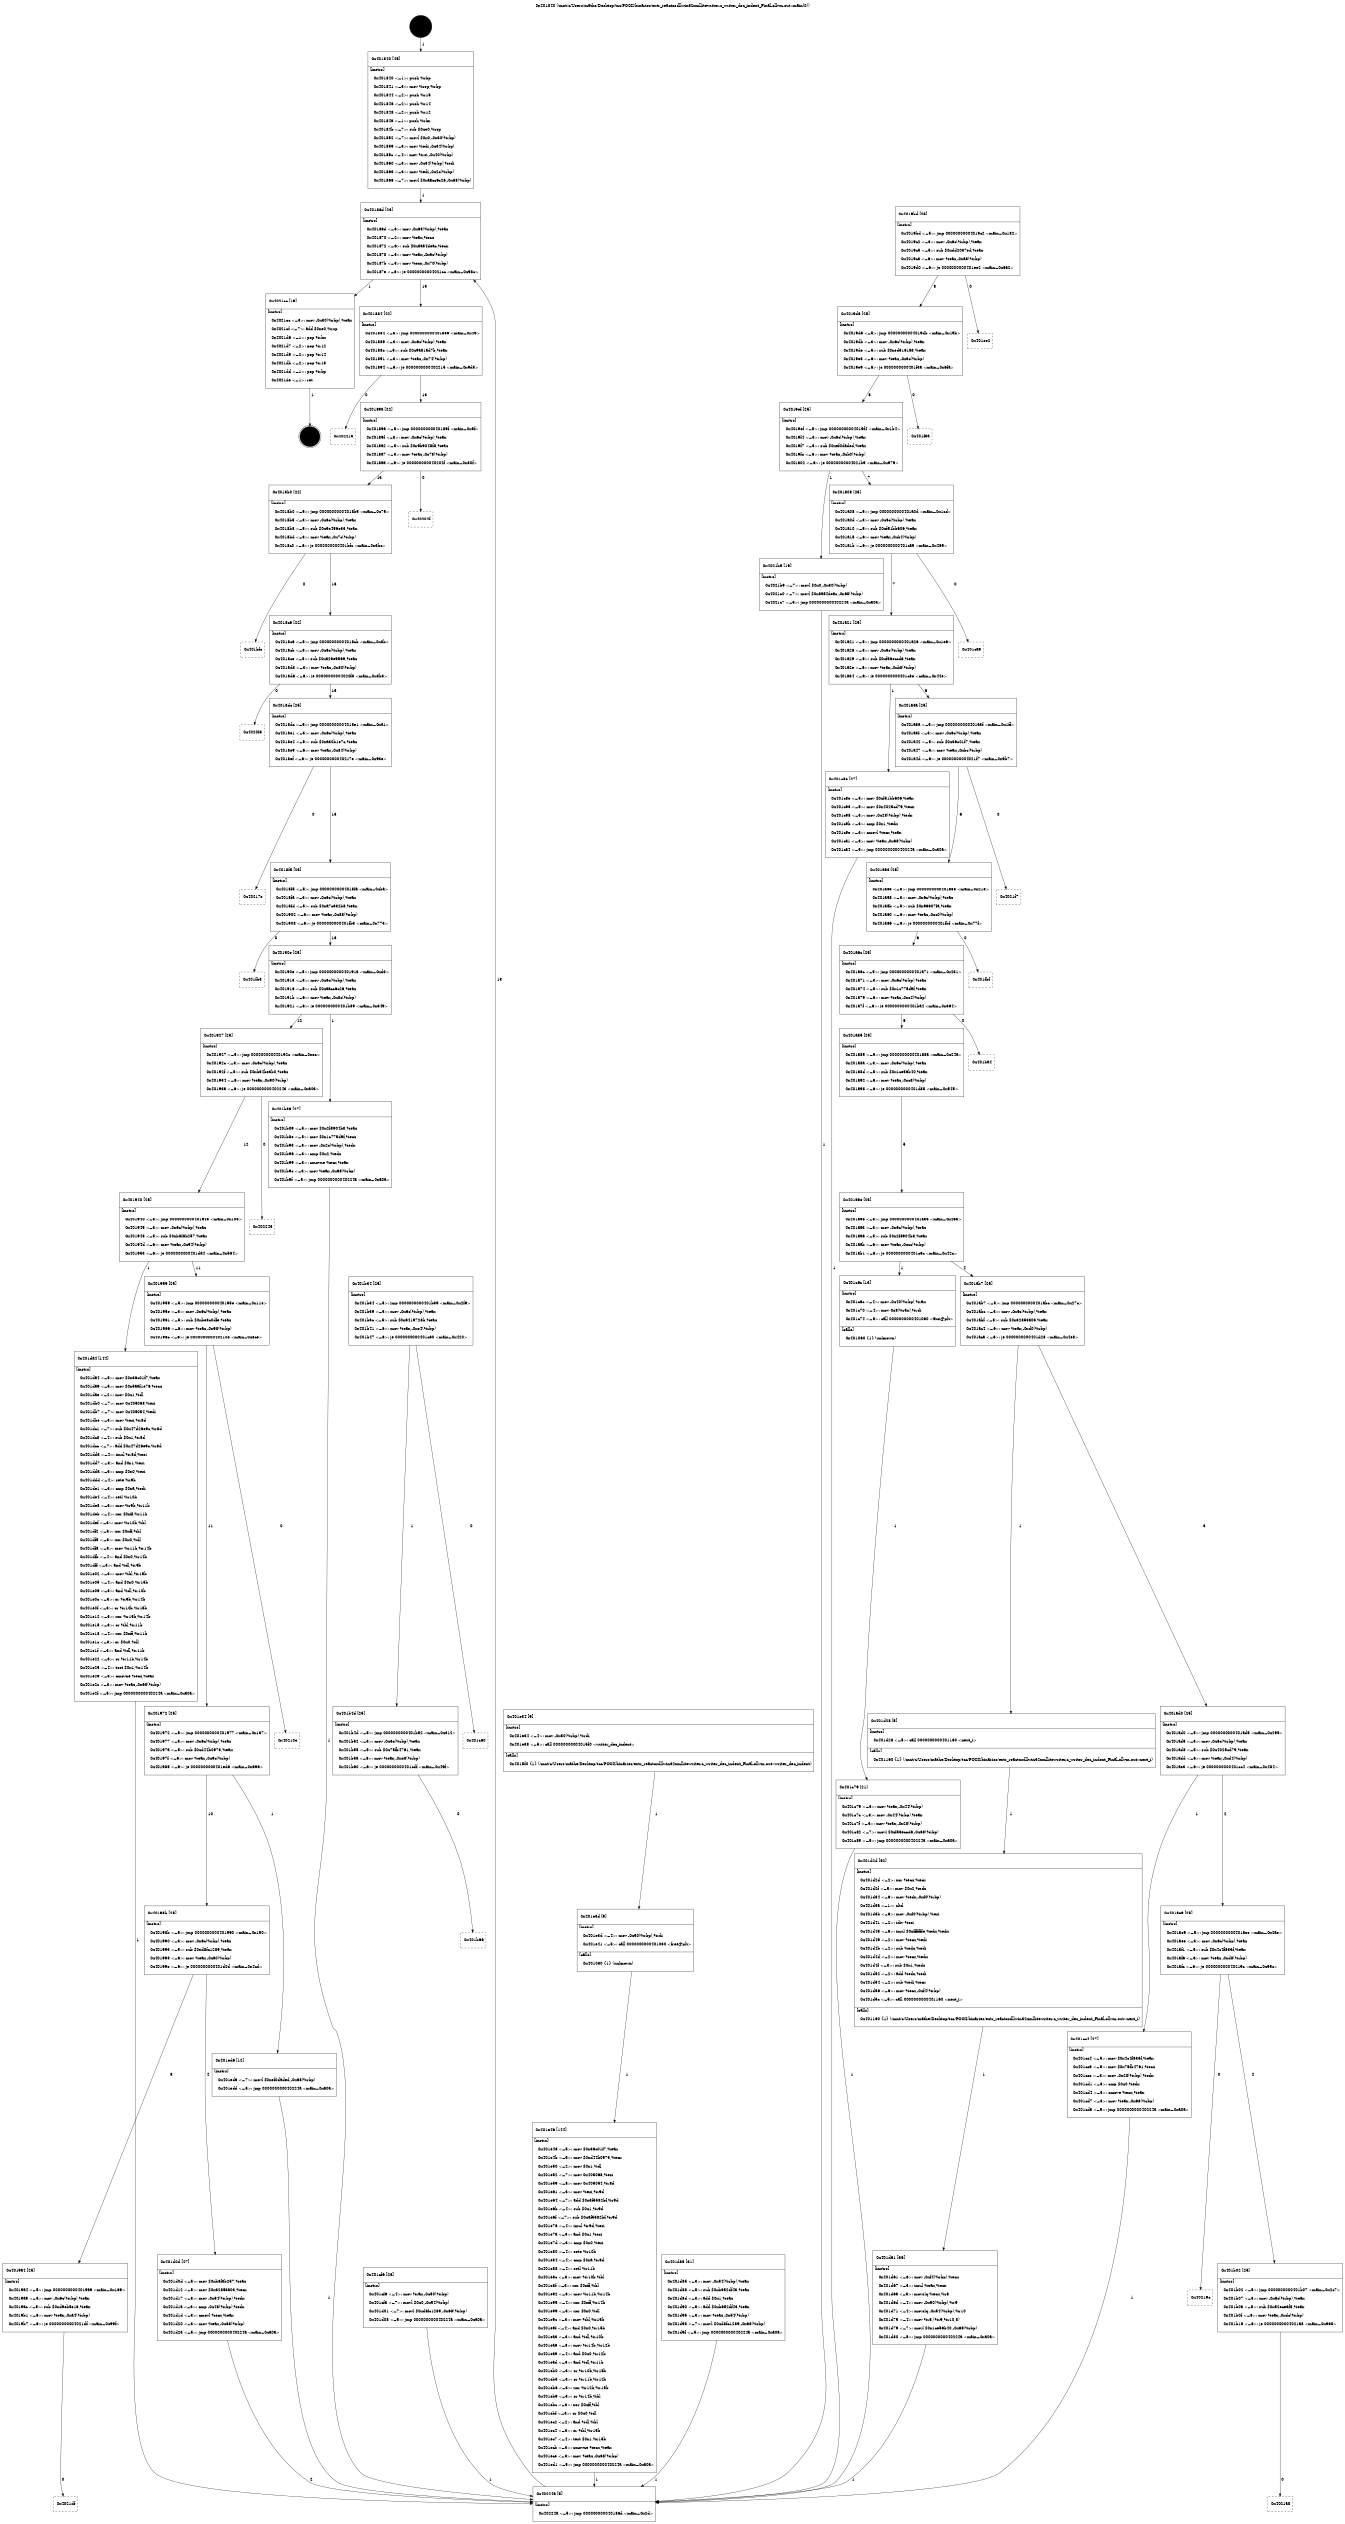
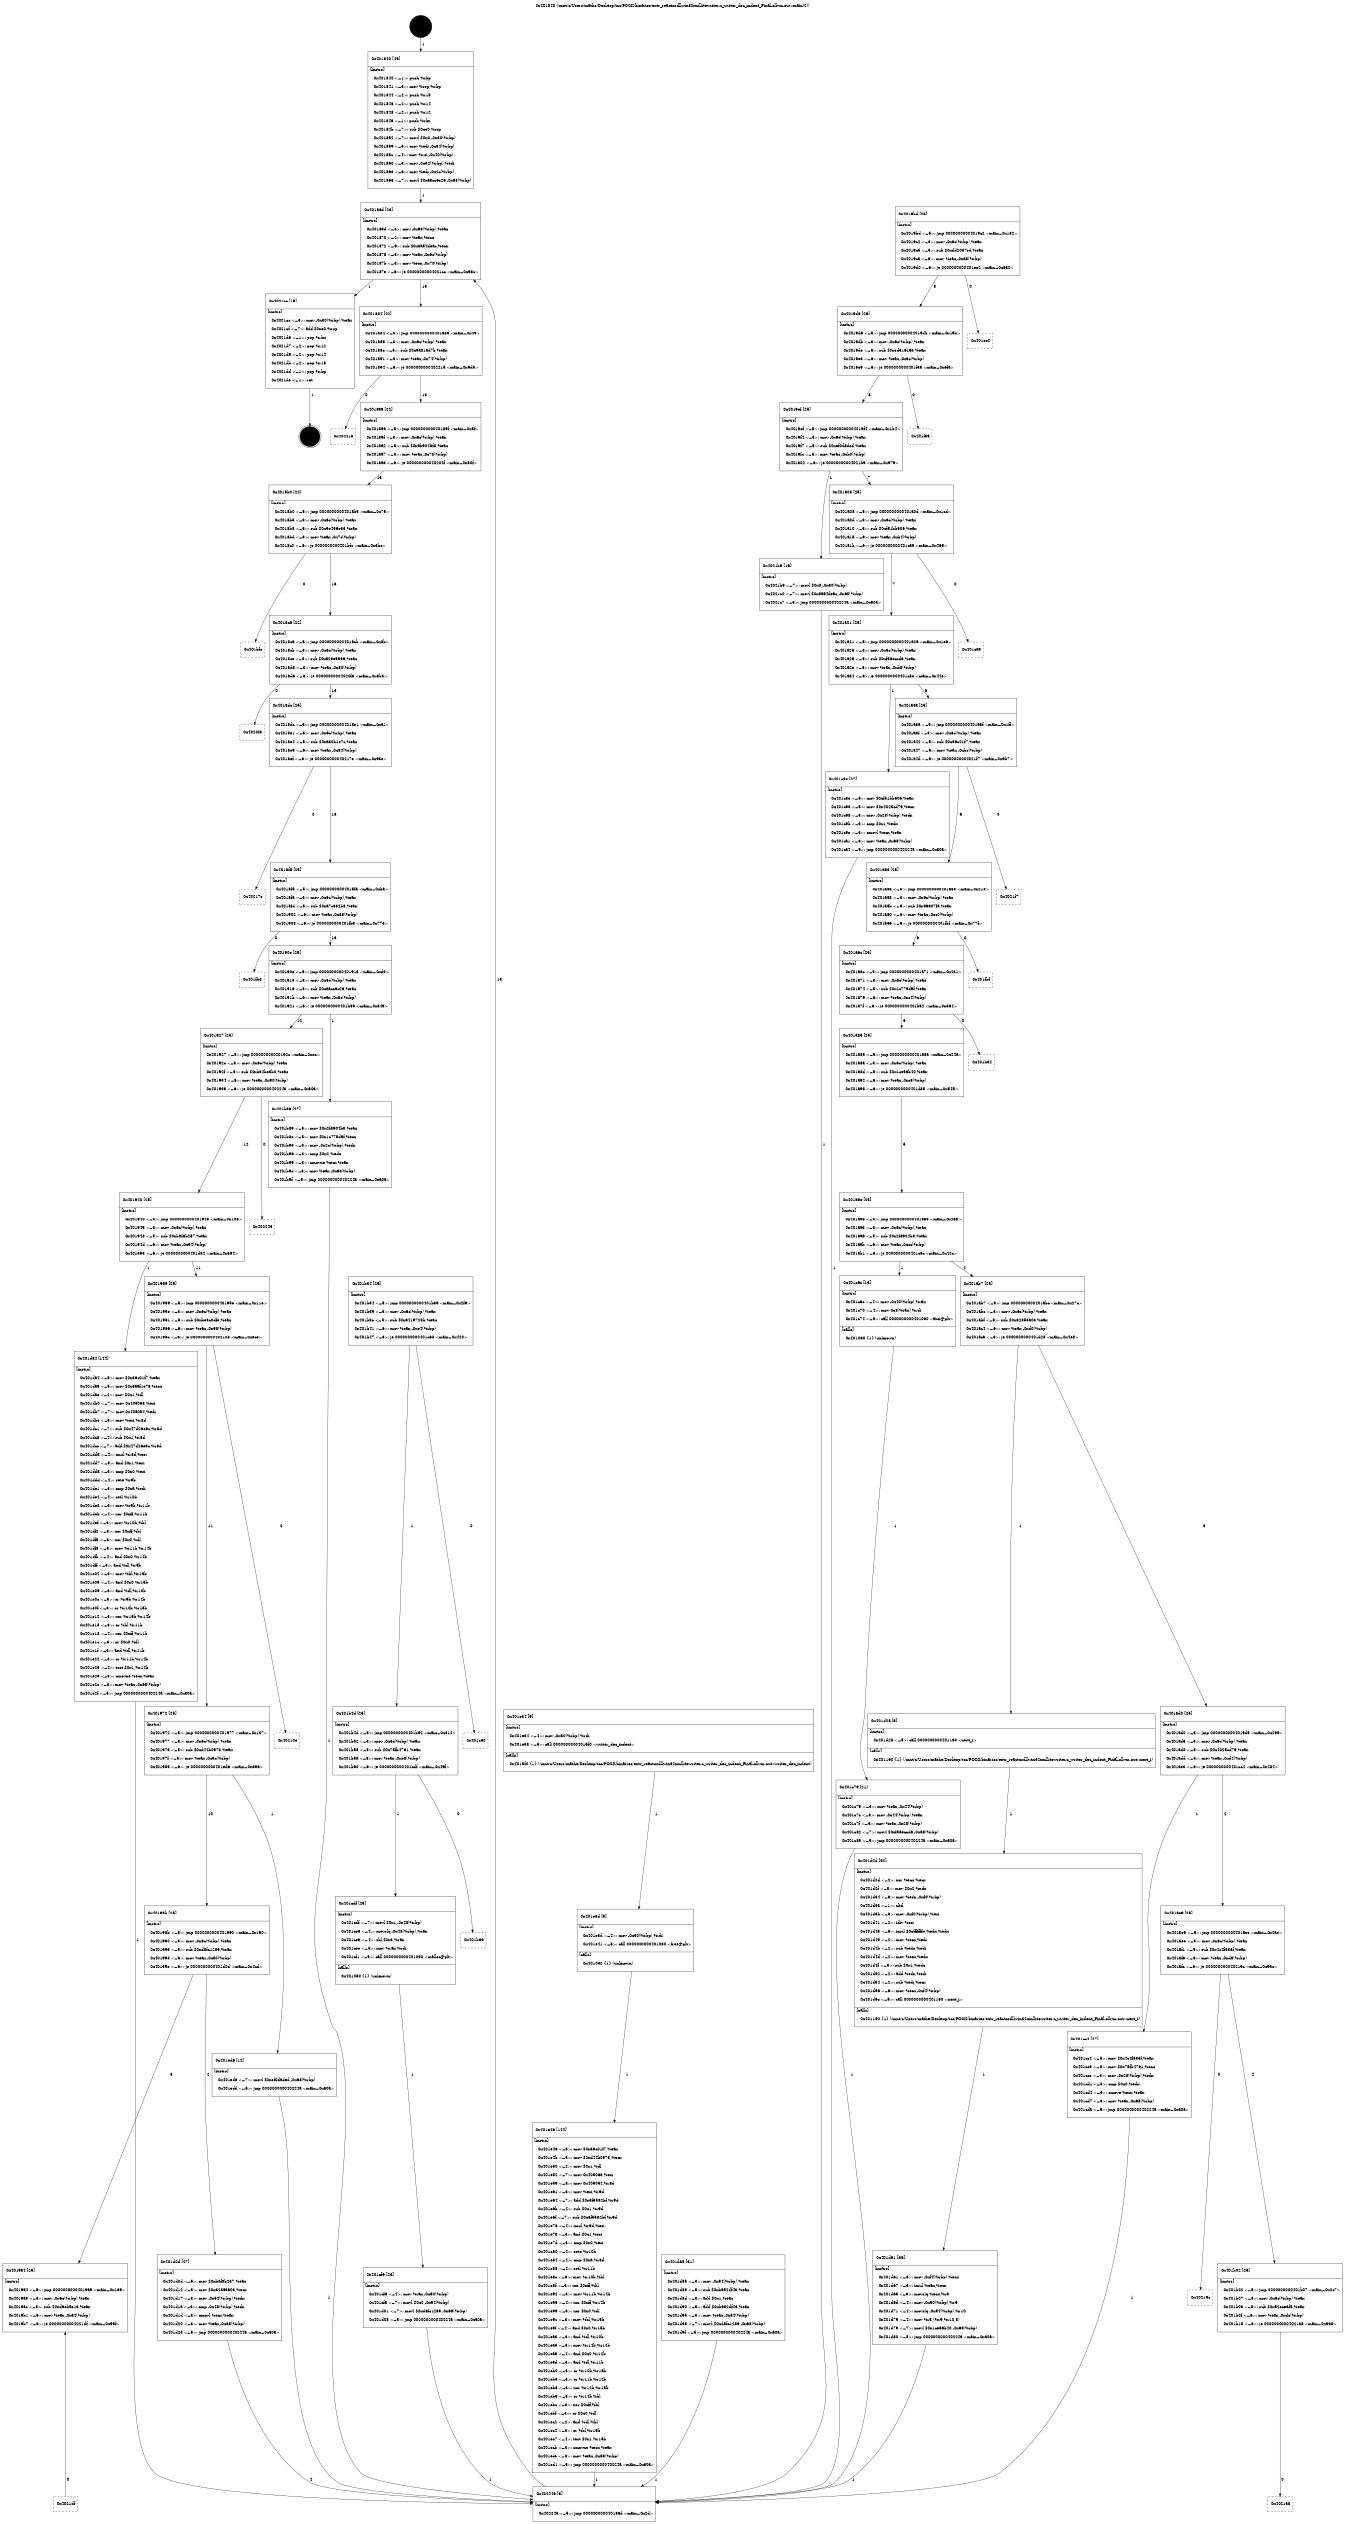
node "0x40204f": removed
node "0x401cdf [23]": added
edge "0x4019a4 [25]" -> "0x4021df": reversed
